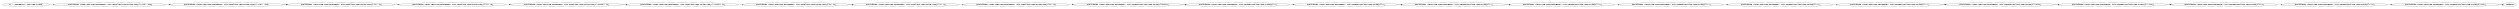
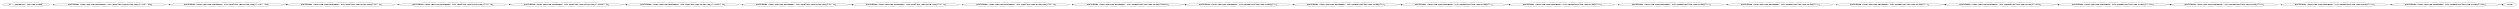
node "parameter": label "parameter" -> "return"
